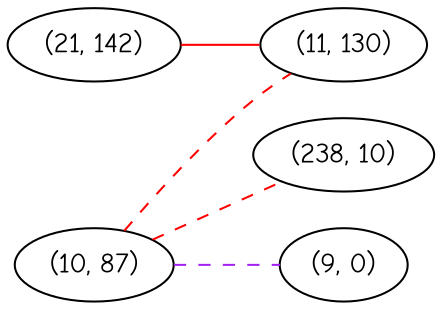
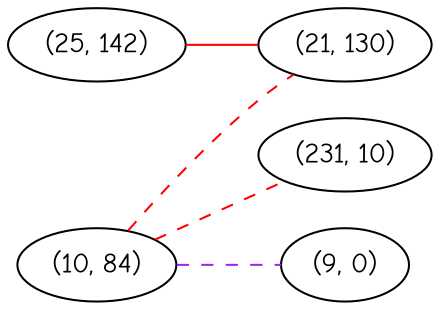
node "(21, 142)": label "(21, 142)" -> "(25, 142)"
node "(11, 130)": label "(11, 130)" -> "(21, 130)"
node "(238, 10)": label "(238, 10)" -> "(231, 10)"
node "(10, 87)": label "(10, 87)" -> "(10, 84)"
